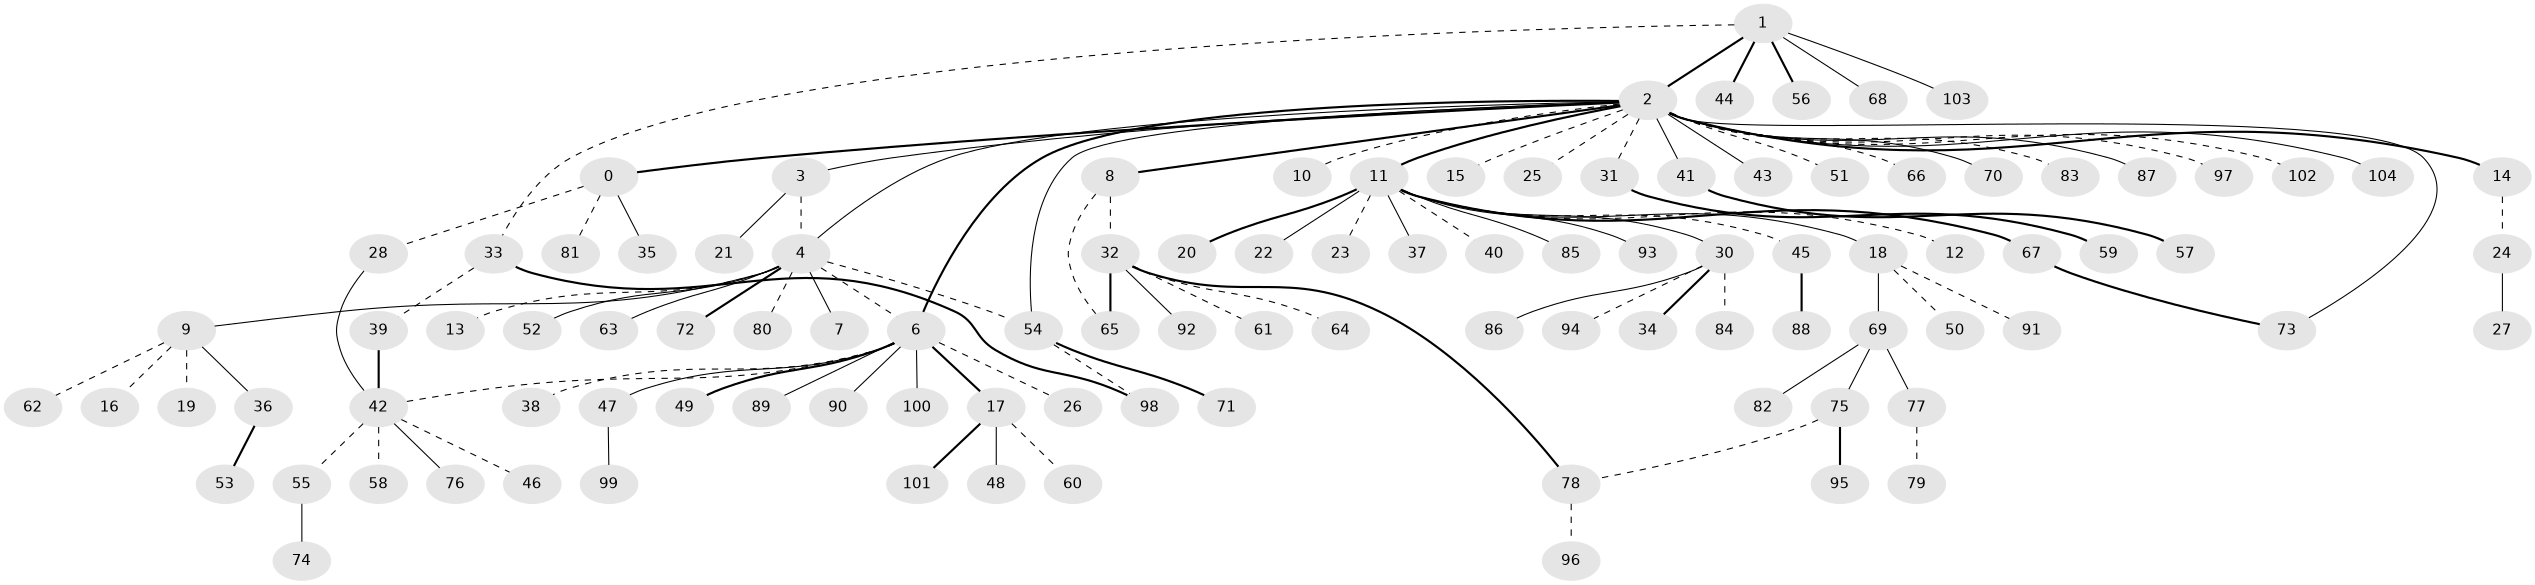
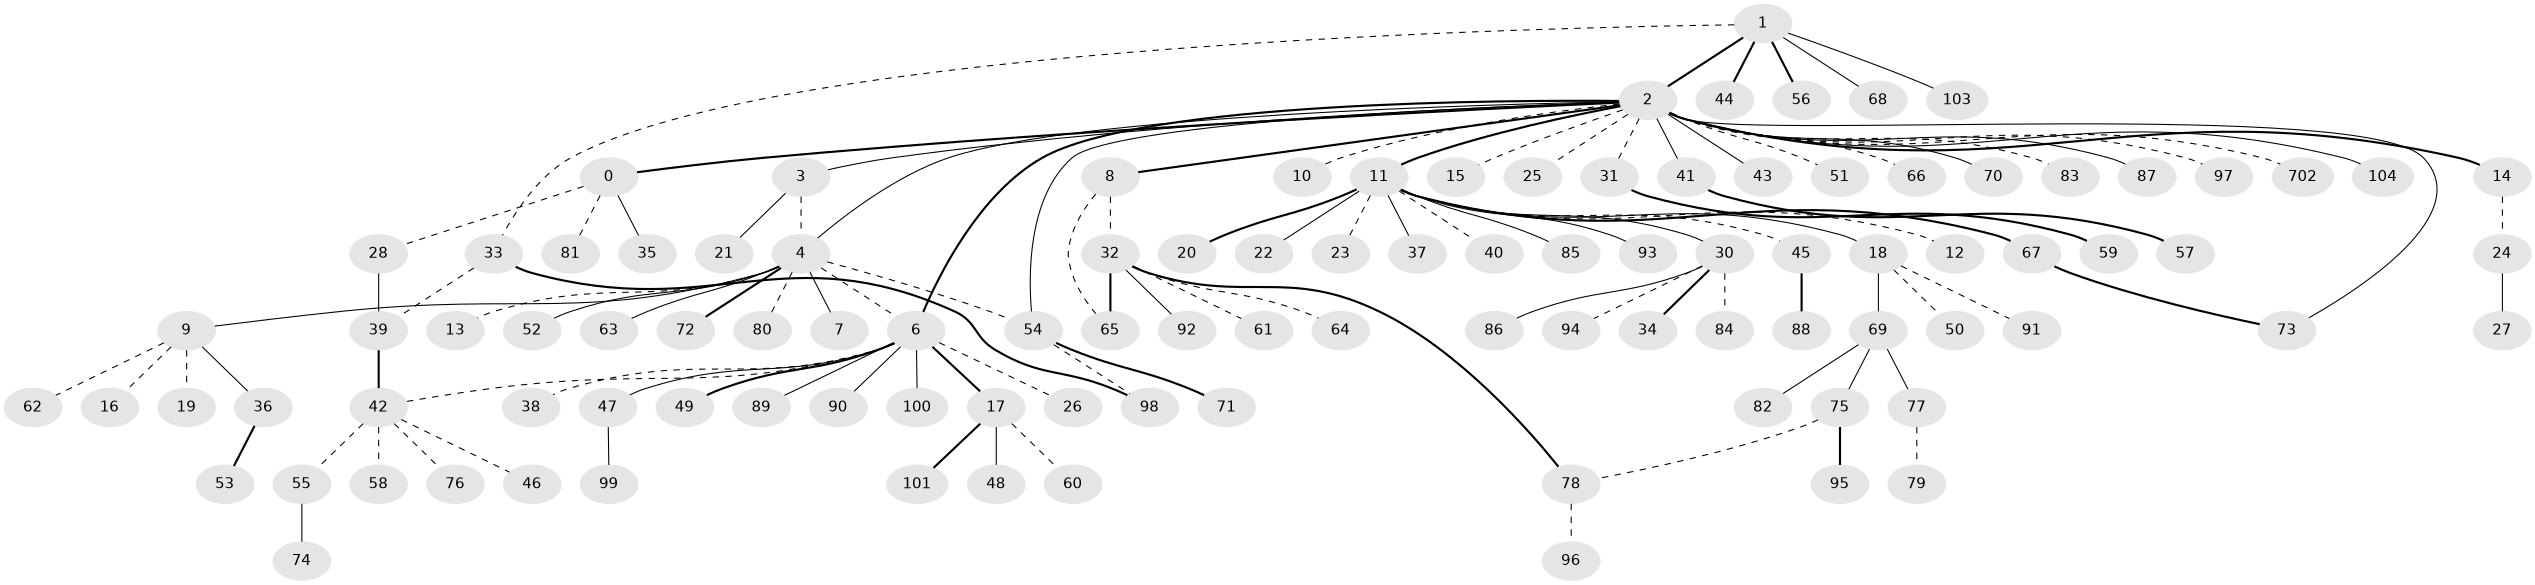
node "102": label "102" -> "702"
edge "28" -- "42": now "28" -- "39"
edge "42" -- "76": style solid -> dashed
